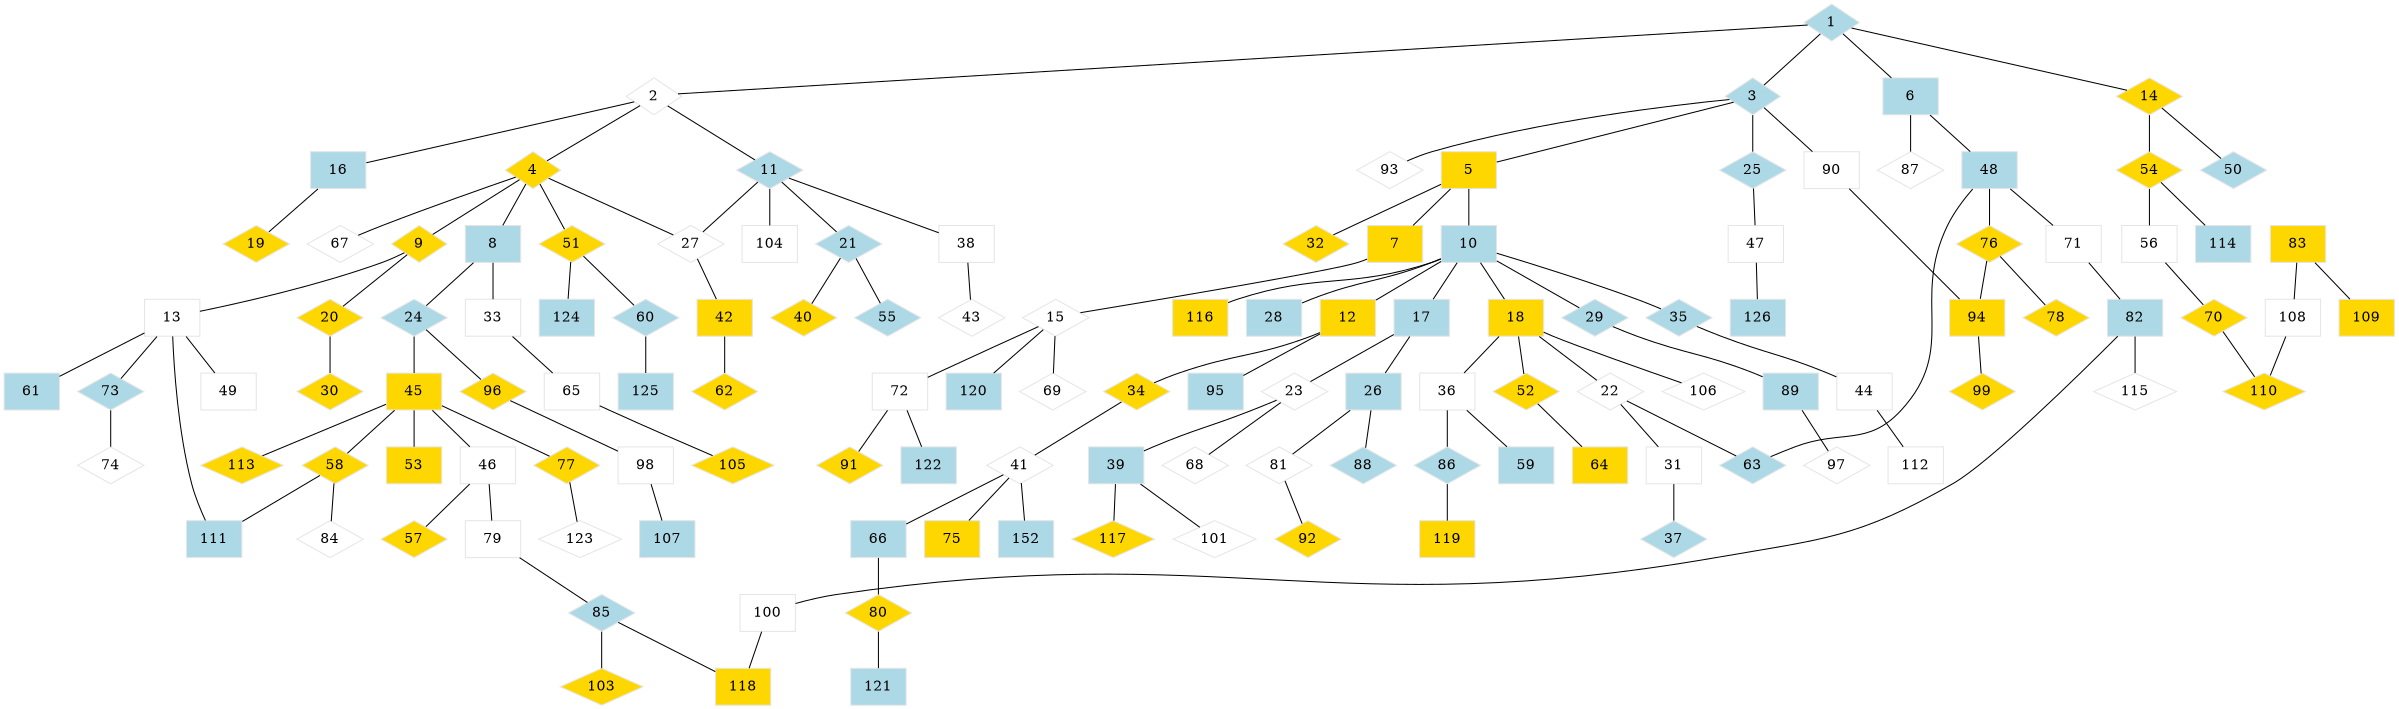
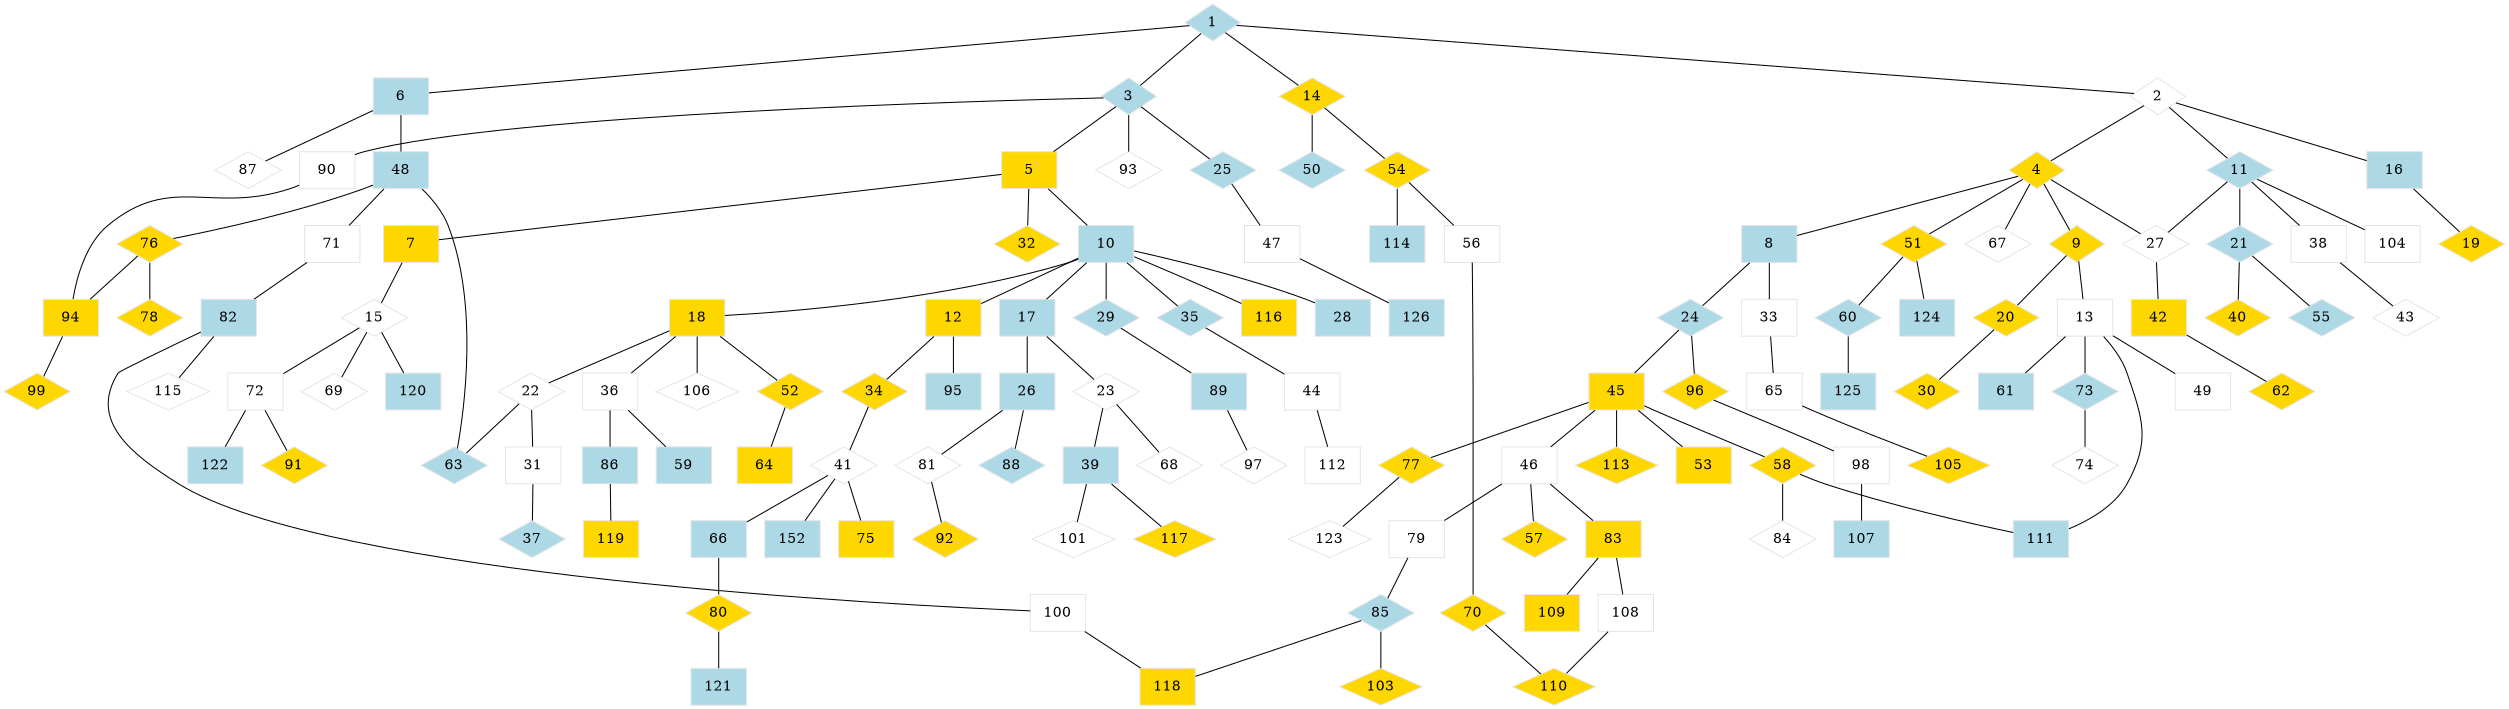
node "86": shape diamond -> box
edge "46" -- "83": added
